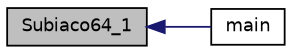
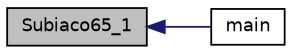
node "Subiaco64_1": label "Subiaco64_1" -> "Subiaco65_1"
